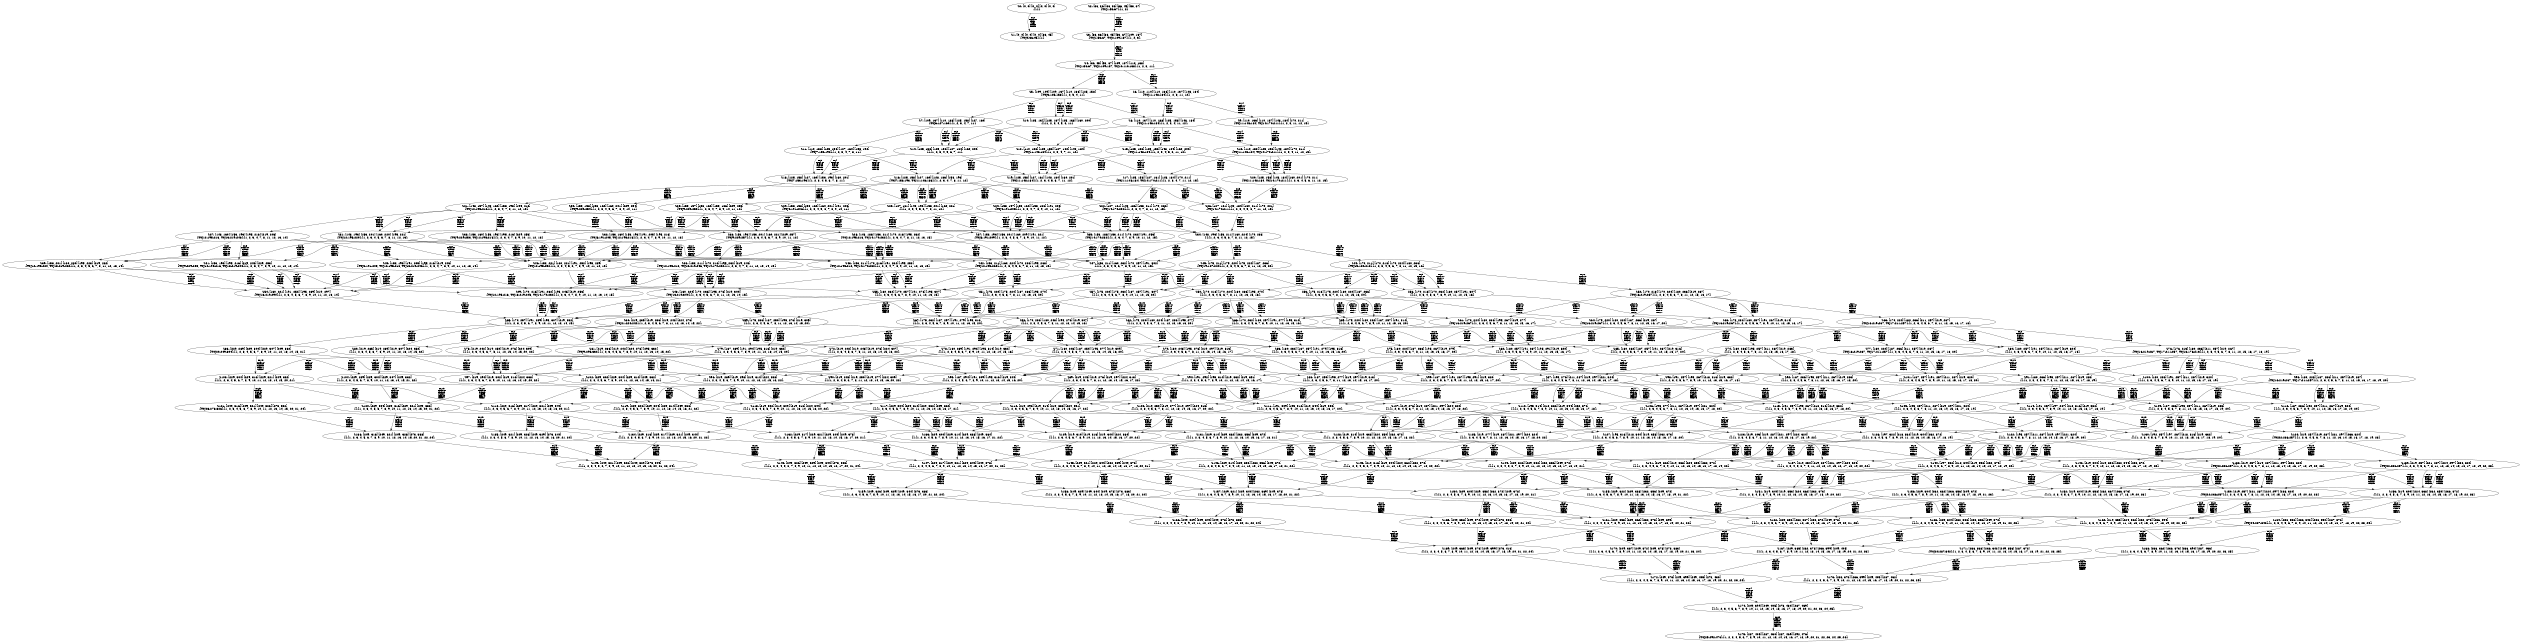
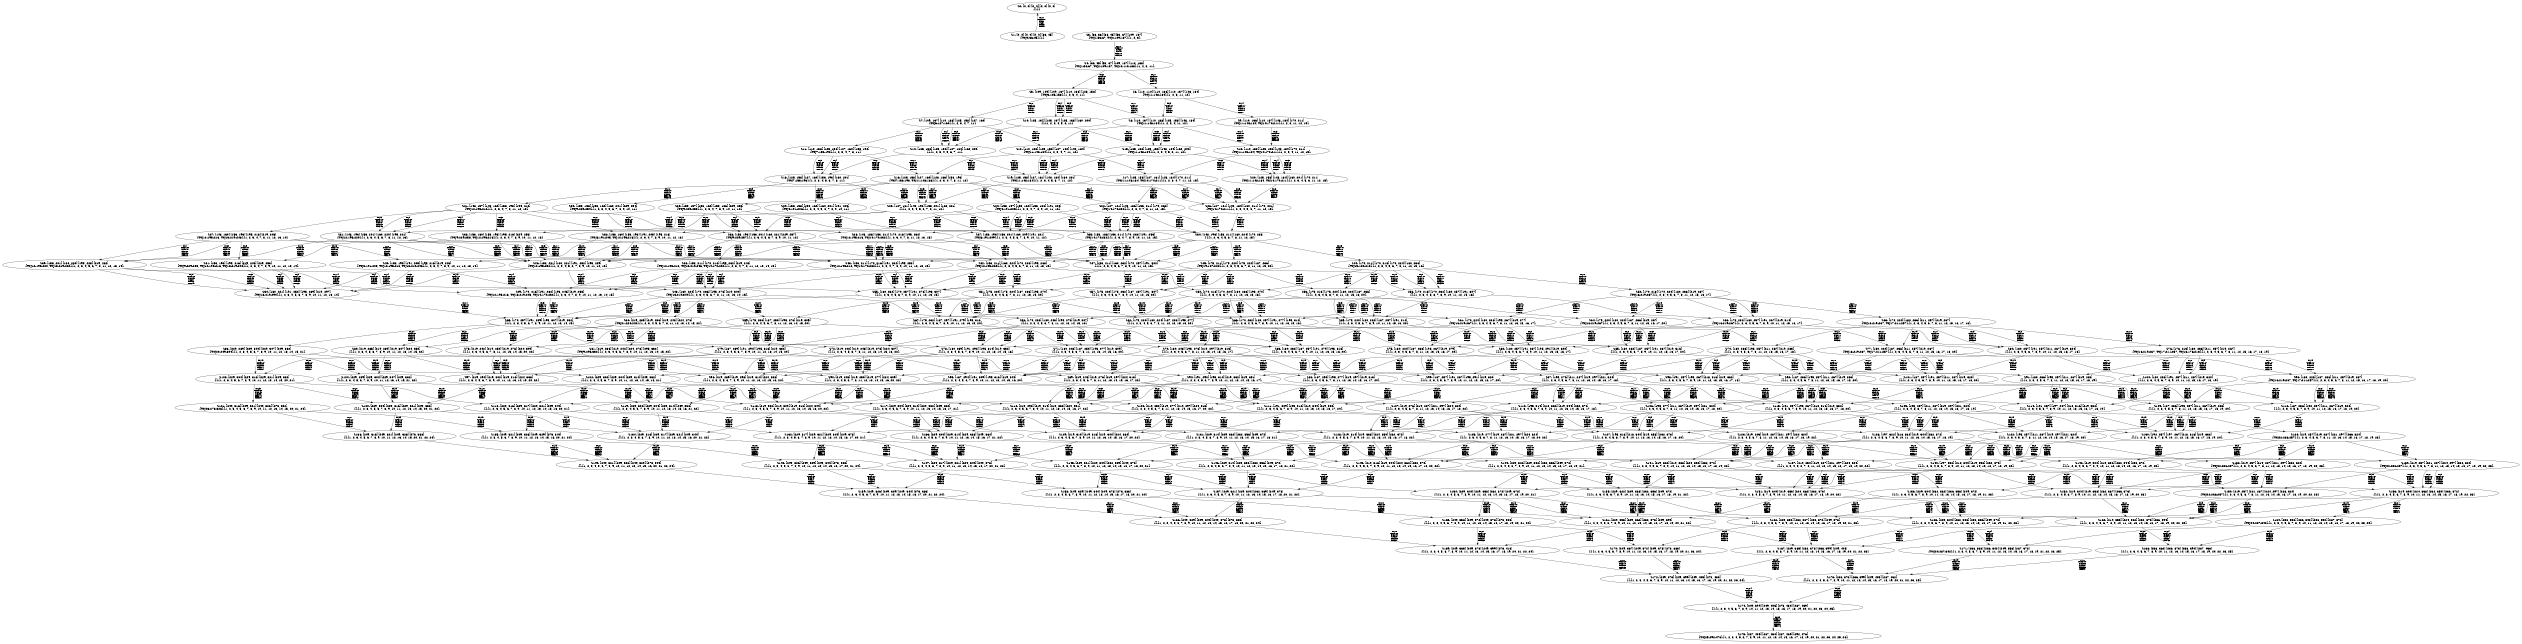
node "S2: [36, 36] [36, 36] [36, 45] [53, 67] {T0J1:53-67}{1, 2}": removed
edge "S0: [0, 0] [0, 0] [0, 0] [0, 0] {}{}" -> "S1: [0, 0] [0, 0] [0, 0] [36, 45] {T0J0:36-45}{1}": reversed
